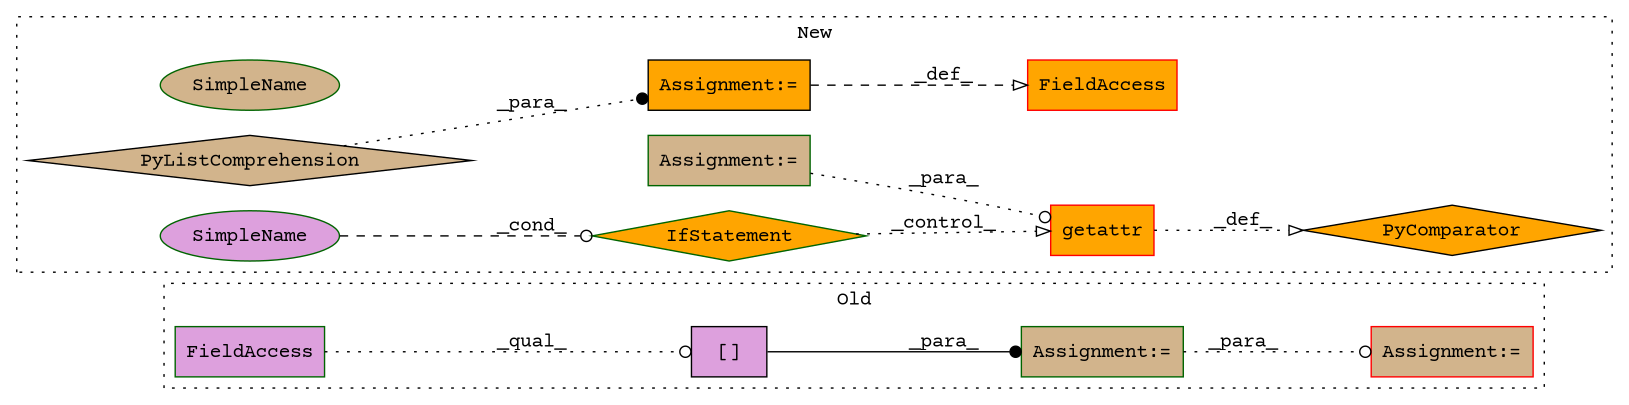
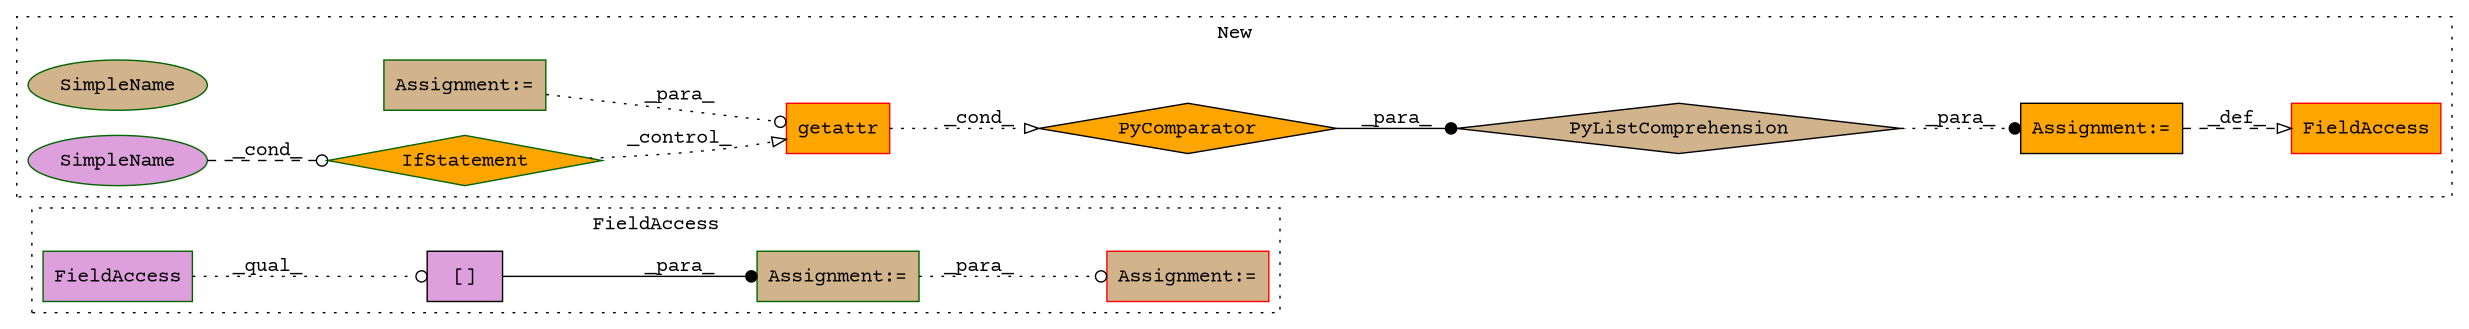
edge "PyComparator" -> "PyListComprehension": added, label "_para_"
edge "getattr" -> "PyComparator": label "_def_" -> "_cond_"
cluster "Old": label "Old" -> "FieldAccess"
